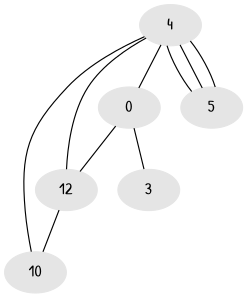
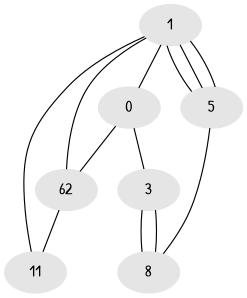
node "4": label "4" -> "1"
node "12": label "12" -> "62"
node "10": label "10" -> "11"
node "8": added
